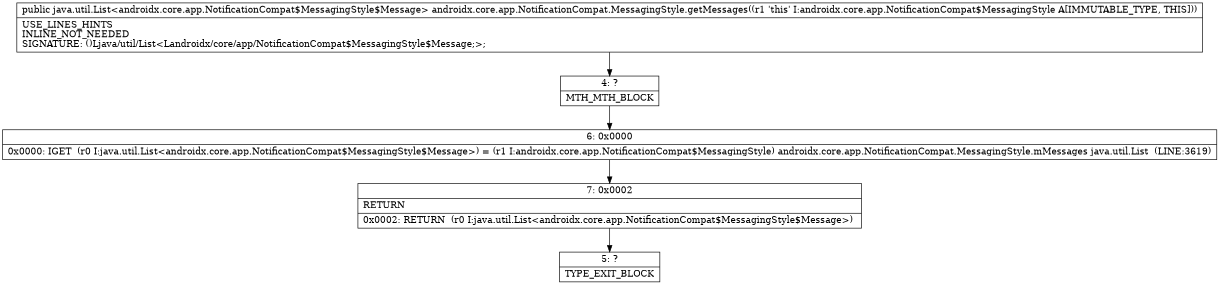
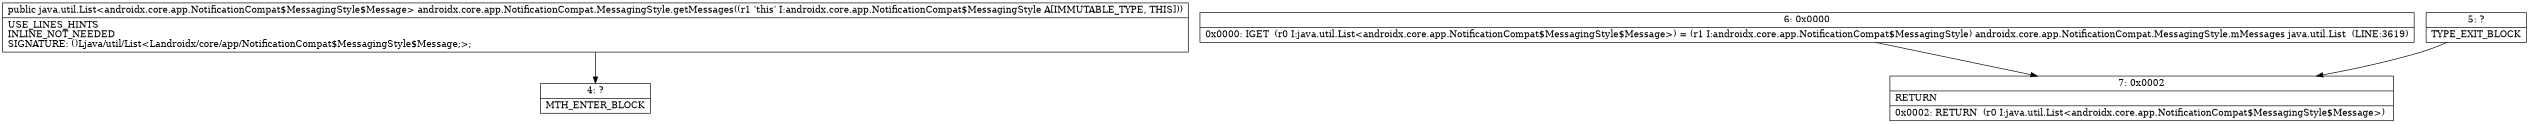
node "4: ?": text "MTH_MTH_BLOCK" -> "MTH_ENTER_BLOCK"
edge "4: ?" -> "6: 0x0000": removed
edge "7: 0x0002" -> "5: ?": reversed
